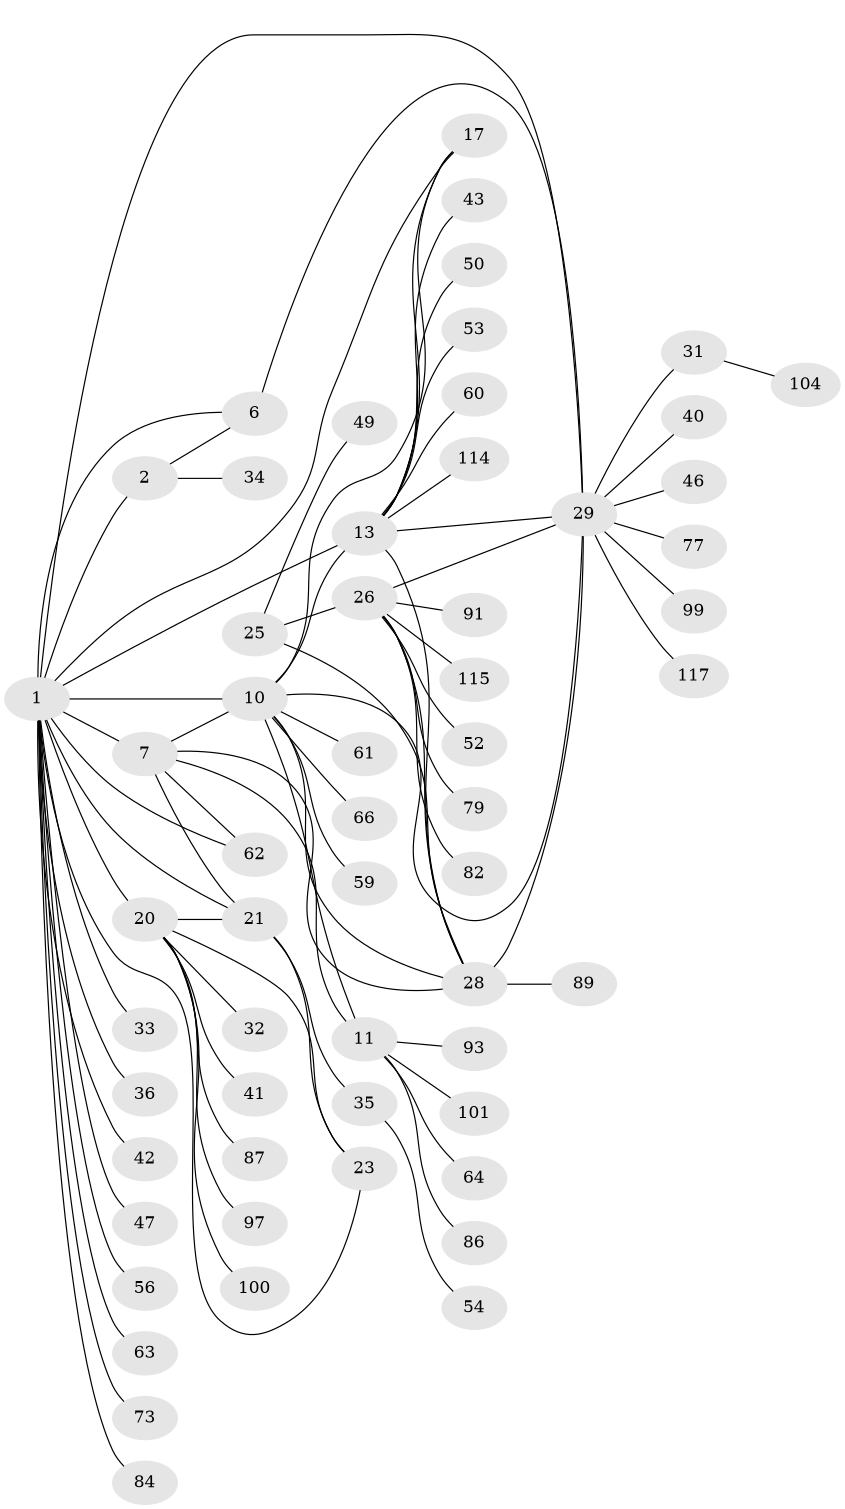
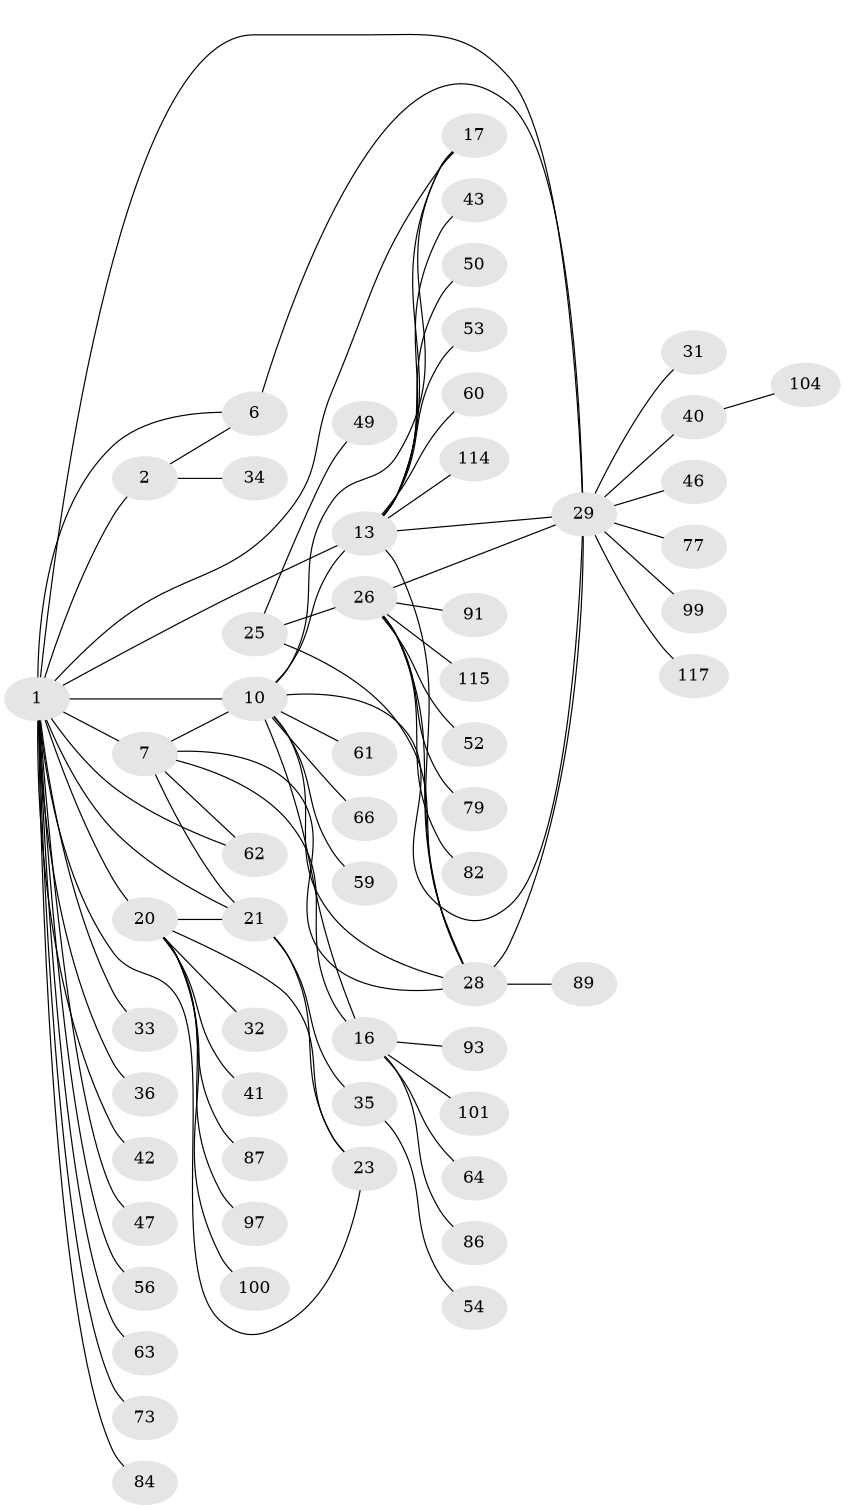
edge "31" -- "104": now "40" -- "104"
node "11": label "11" -> "16"
